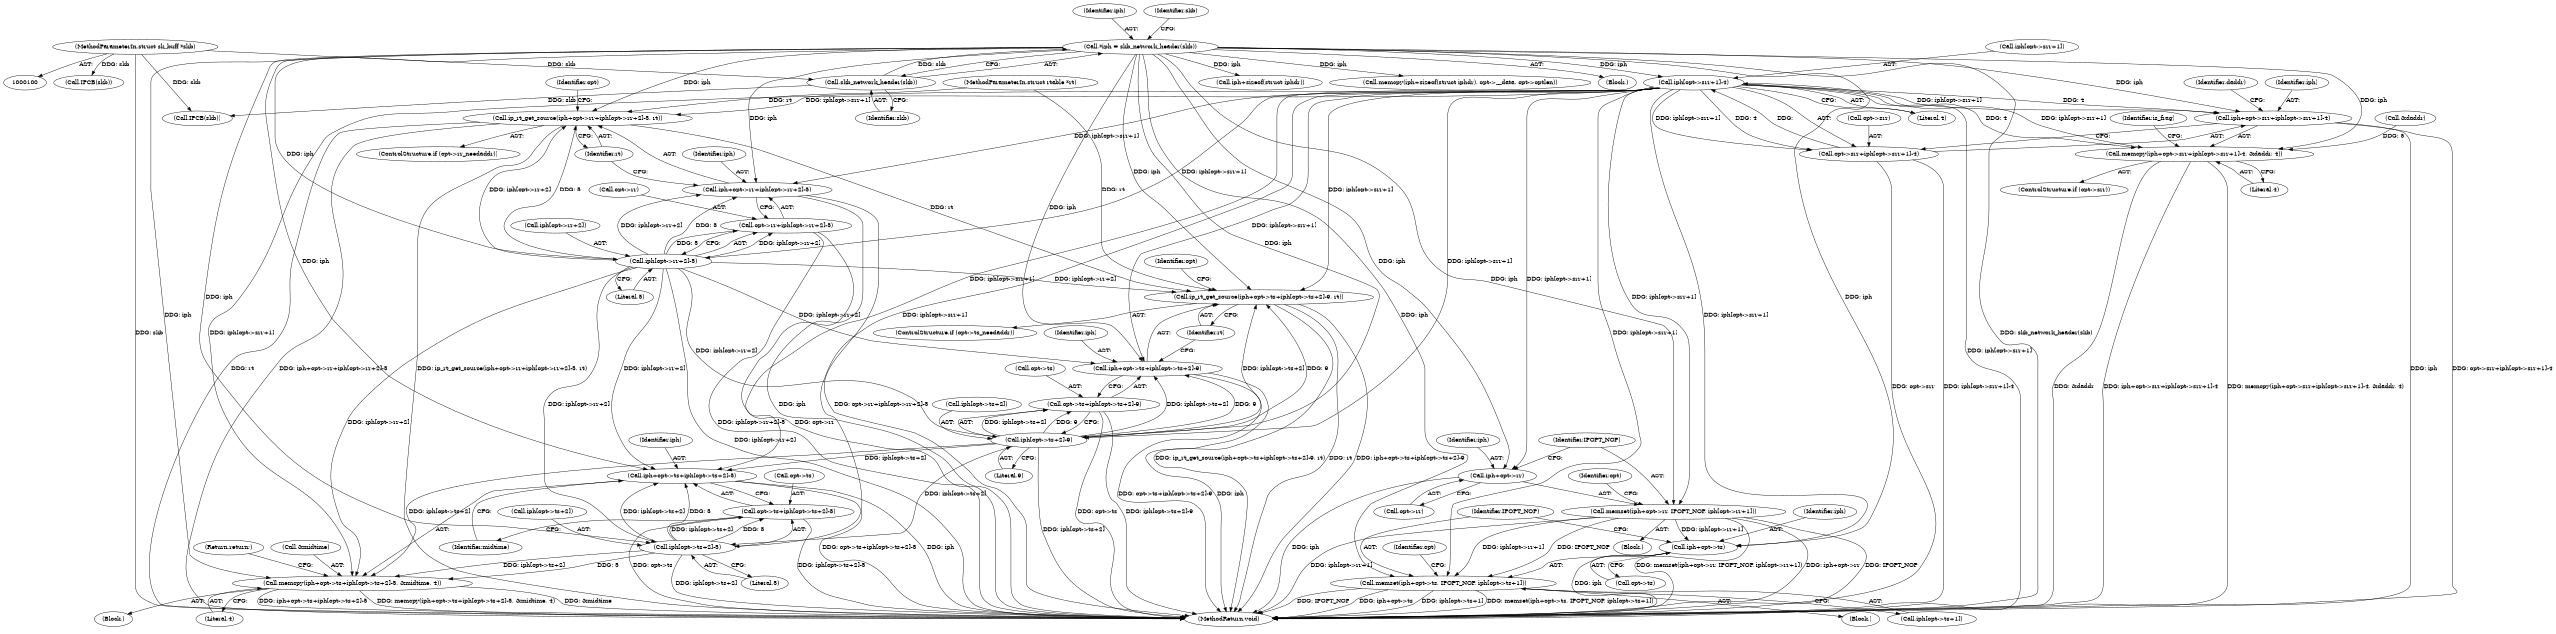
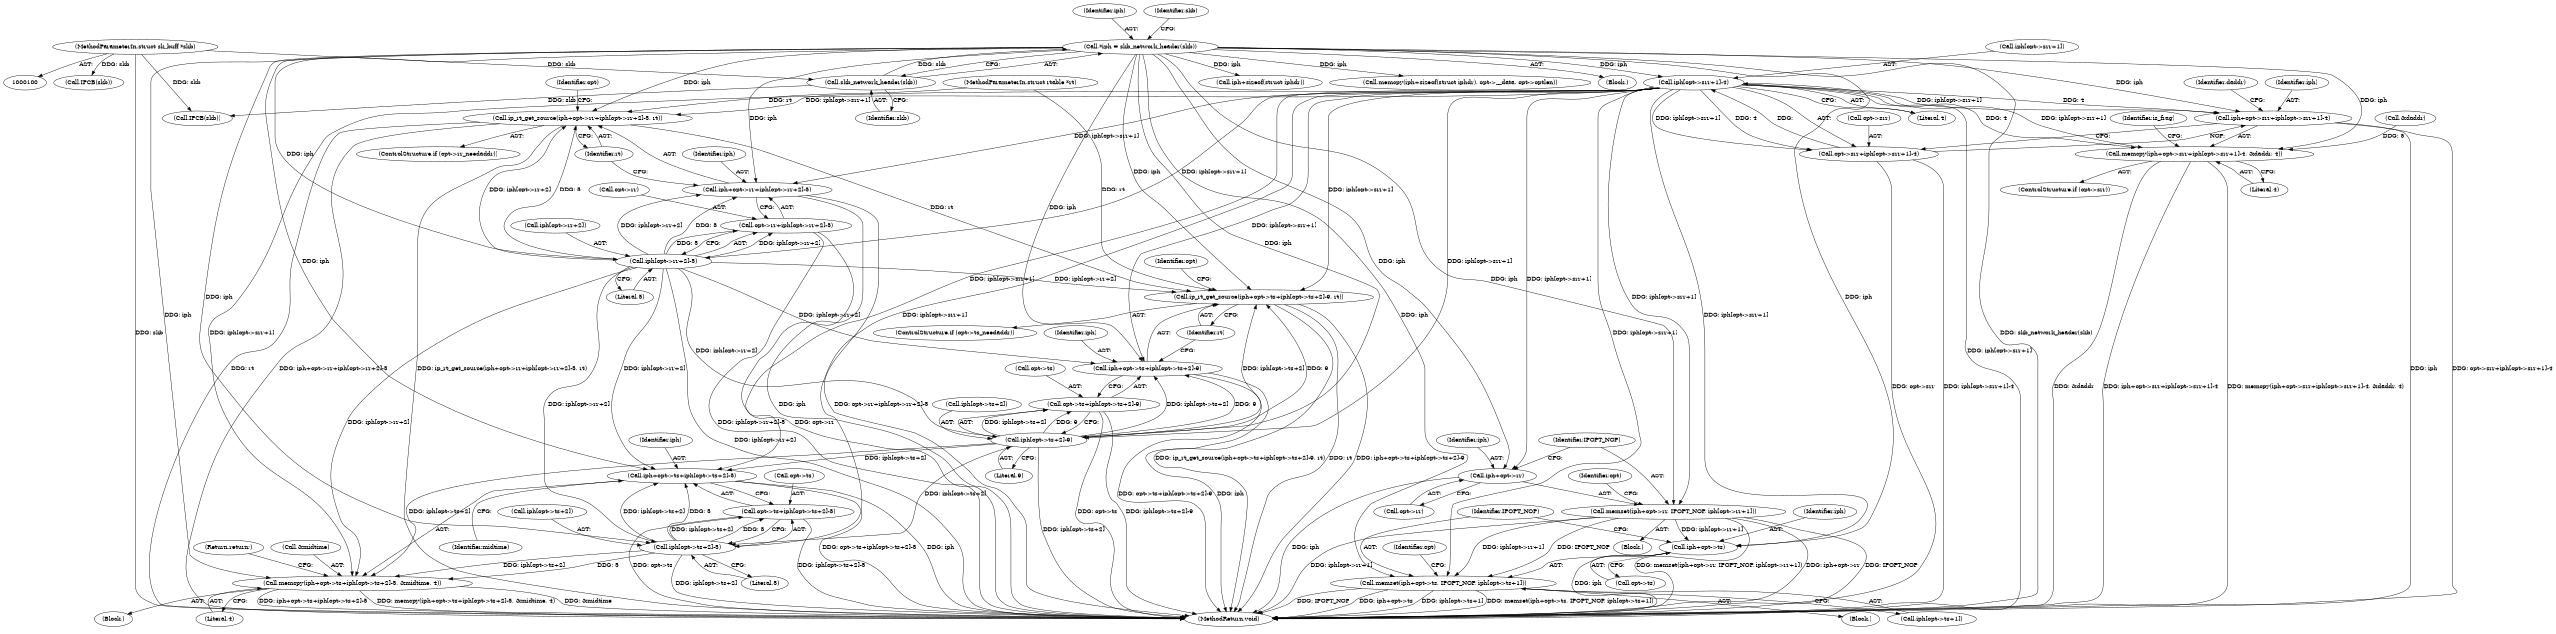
edge "(Call,opt->srr+iph[opt->srr+1]-4)" -> "(Call,iph+opt->srr+iph[opt->srr+1]-4)": label "AST: " -> "NOP: "
edge "(Call,opt->ts+iph[opt->ts+2]-5)" -> "(Identifier,midtime)": now "(Call,opt->ts+iph[opt->ts+2]-5)" -> "(Call,iph[opt->ts+2]-5)"
